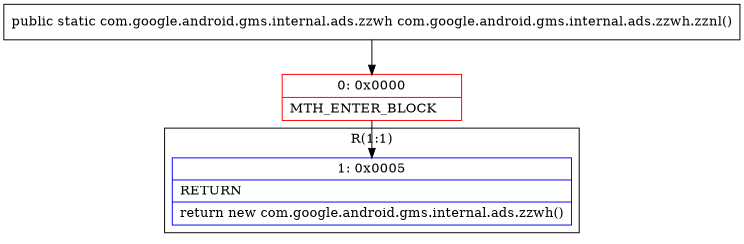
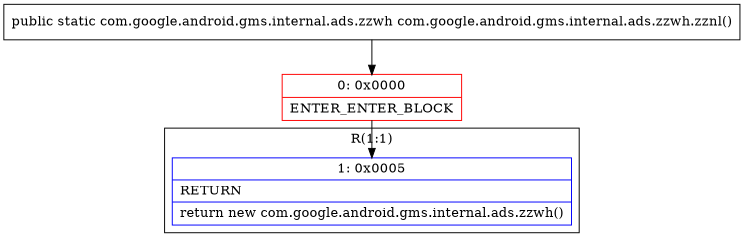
node "0: 0x0000": text "MTH_ENTER_BLOCK" -> "ENTER_ENTER_BLOCK"
